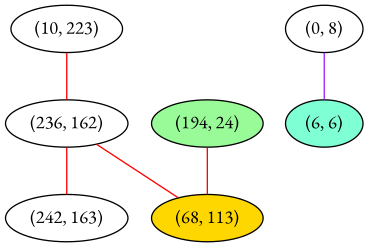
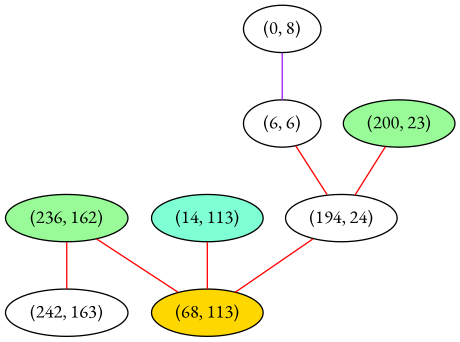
node "(10, 223)": removed
node "(236, 162)": fillcolor white -> palegreen
node "(194, 24)": fillcolor palegreen -> white
node "(6, 6)": fillcolor aquamarine -> white
node "(200, 23)": added
edge "(6, 6)" -- "(194, 24)": added
node "(14, 113)": added
